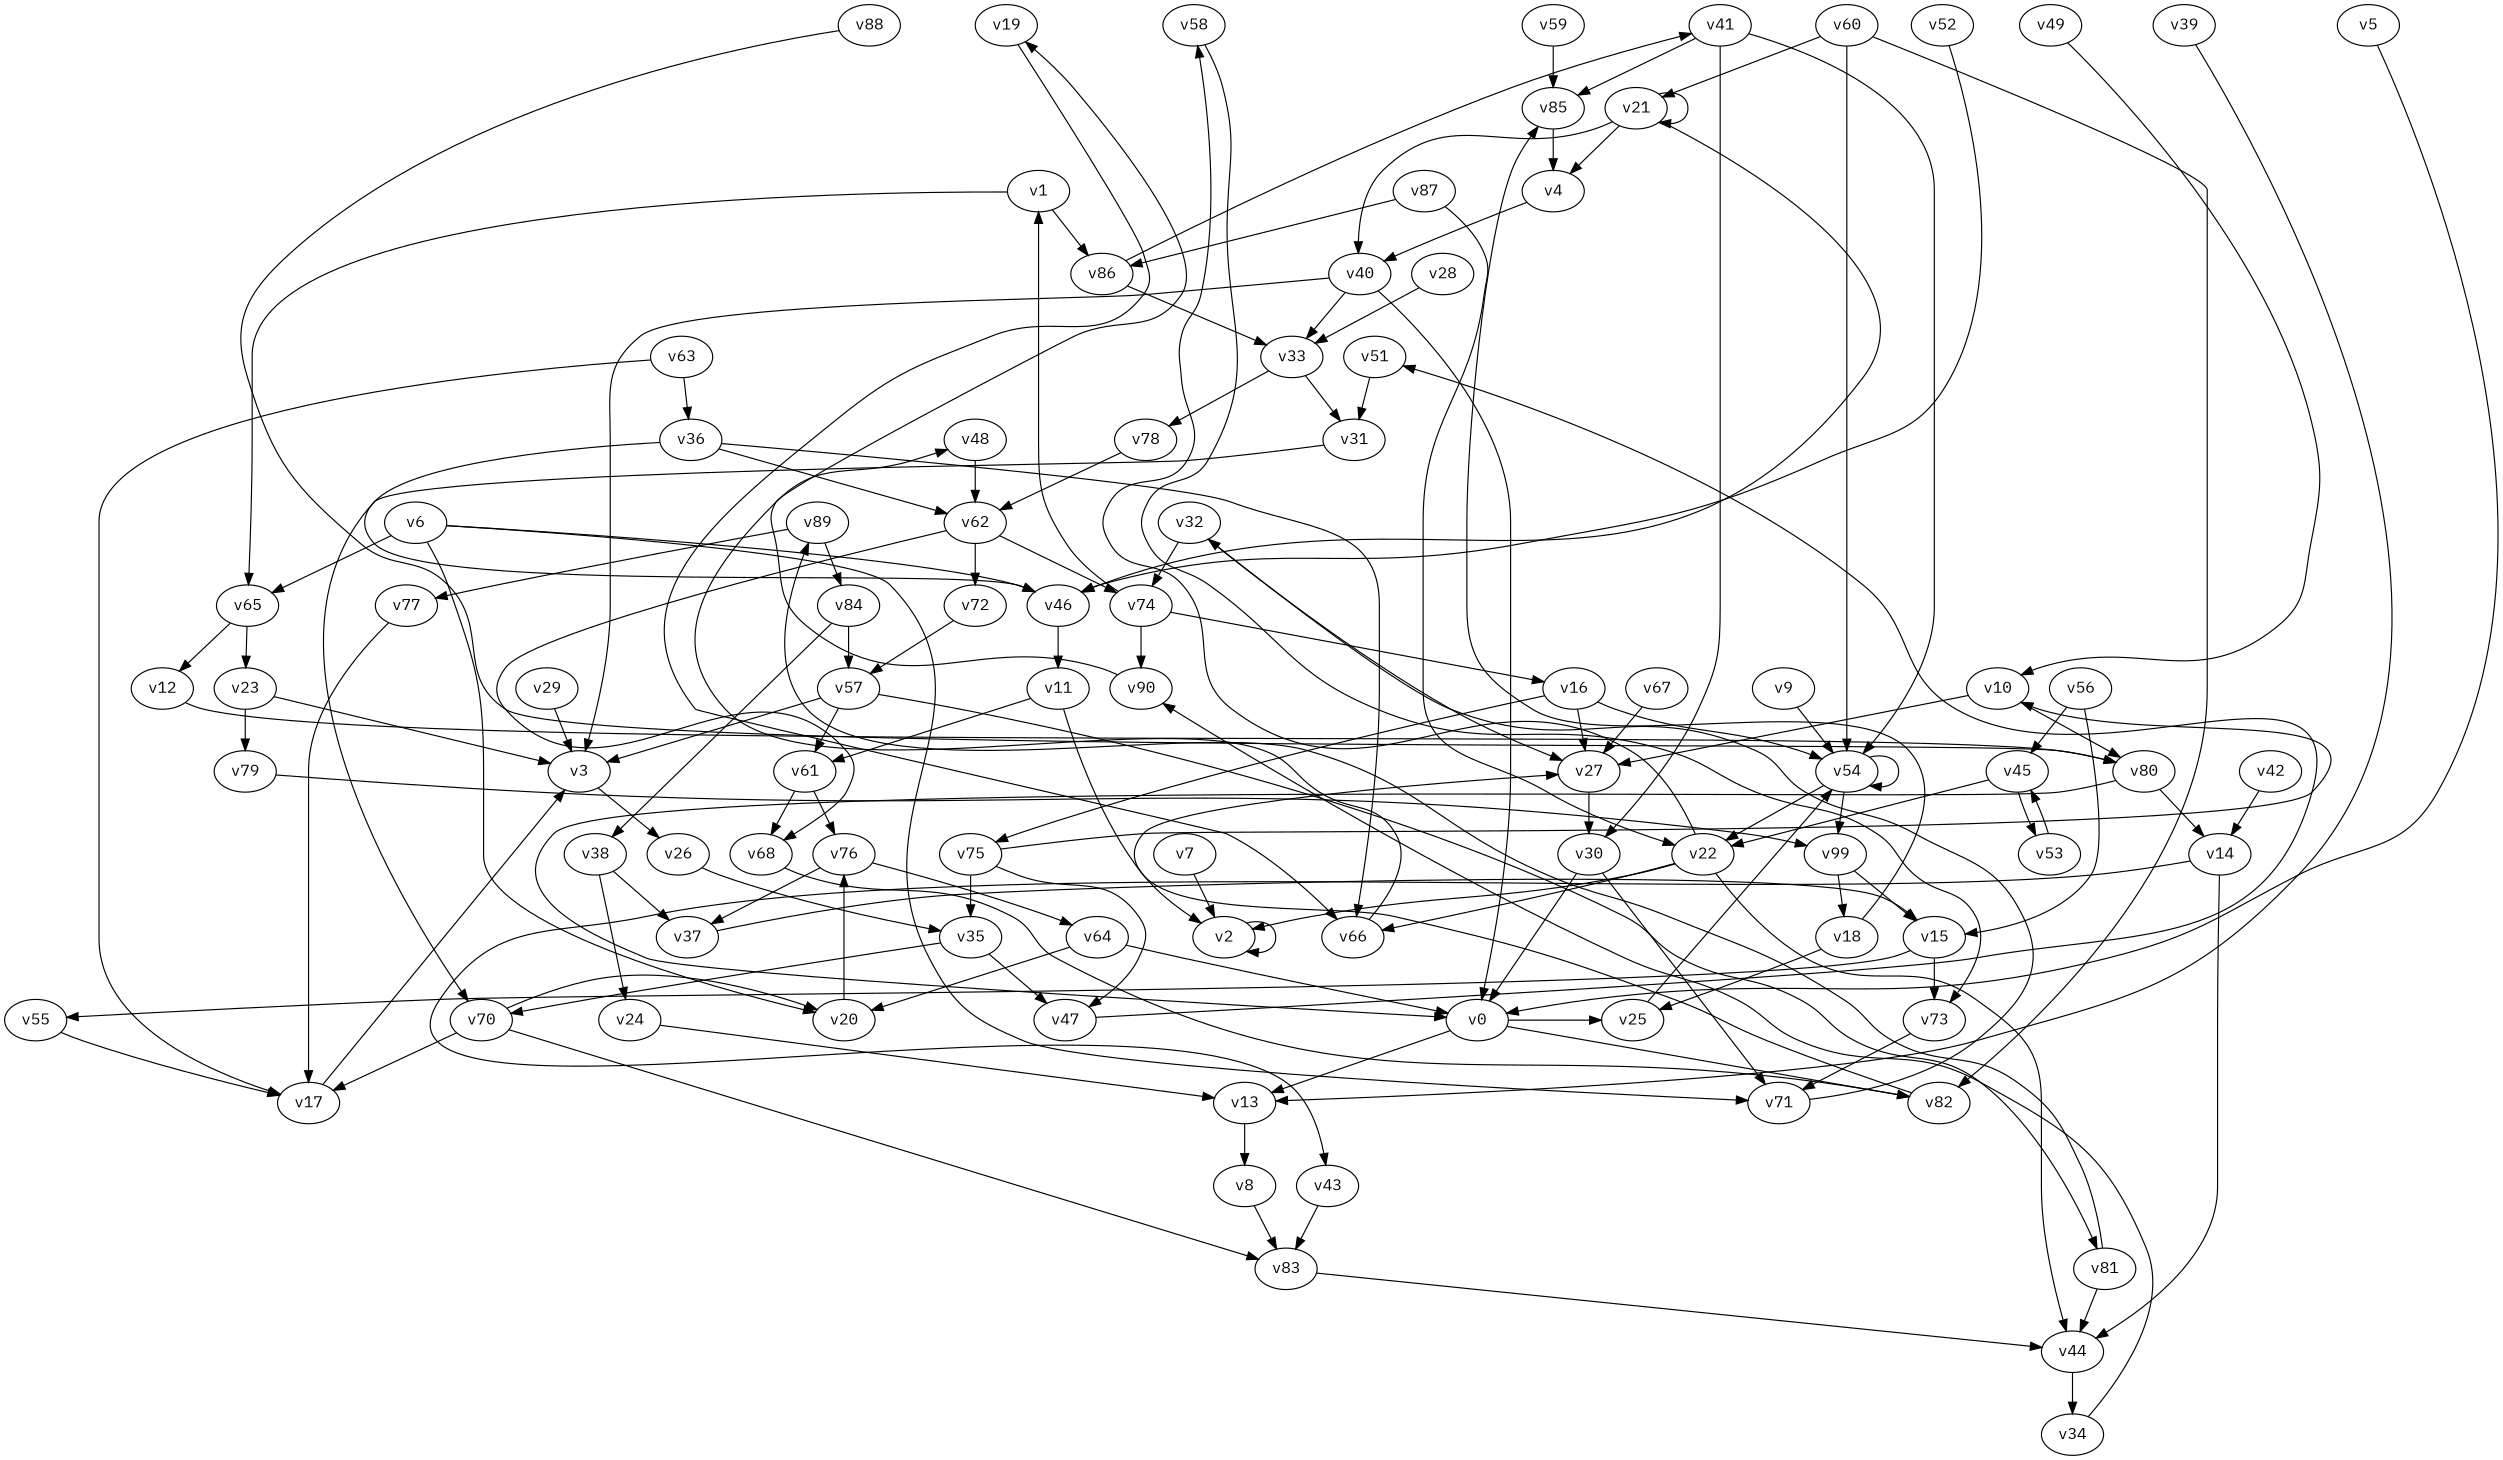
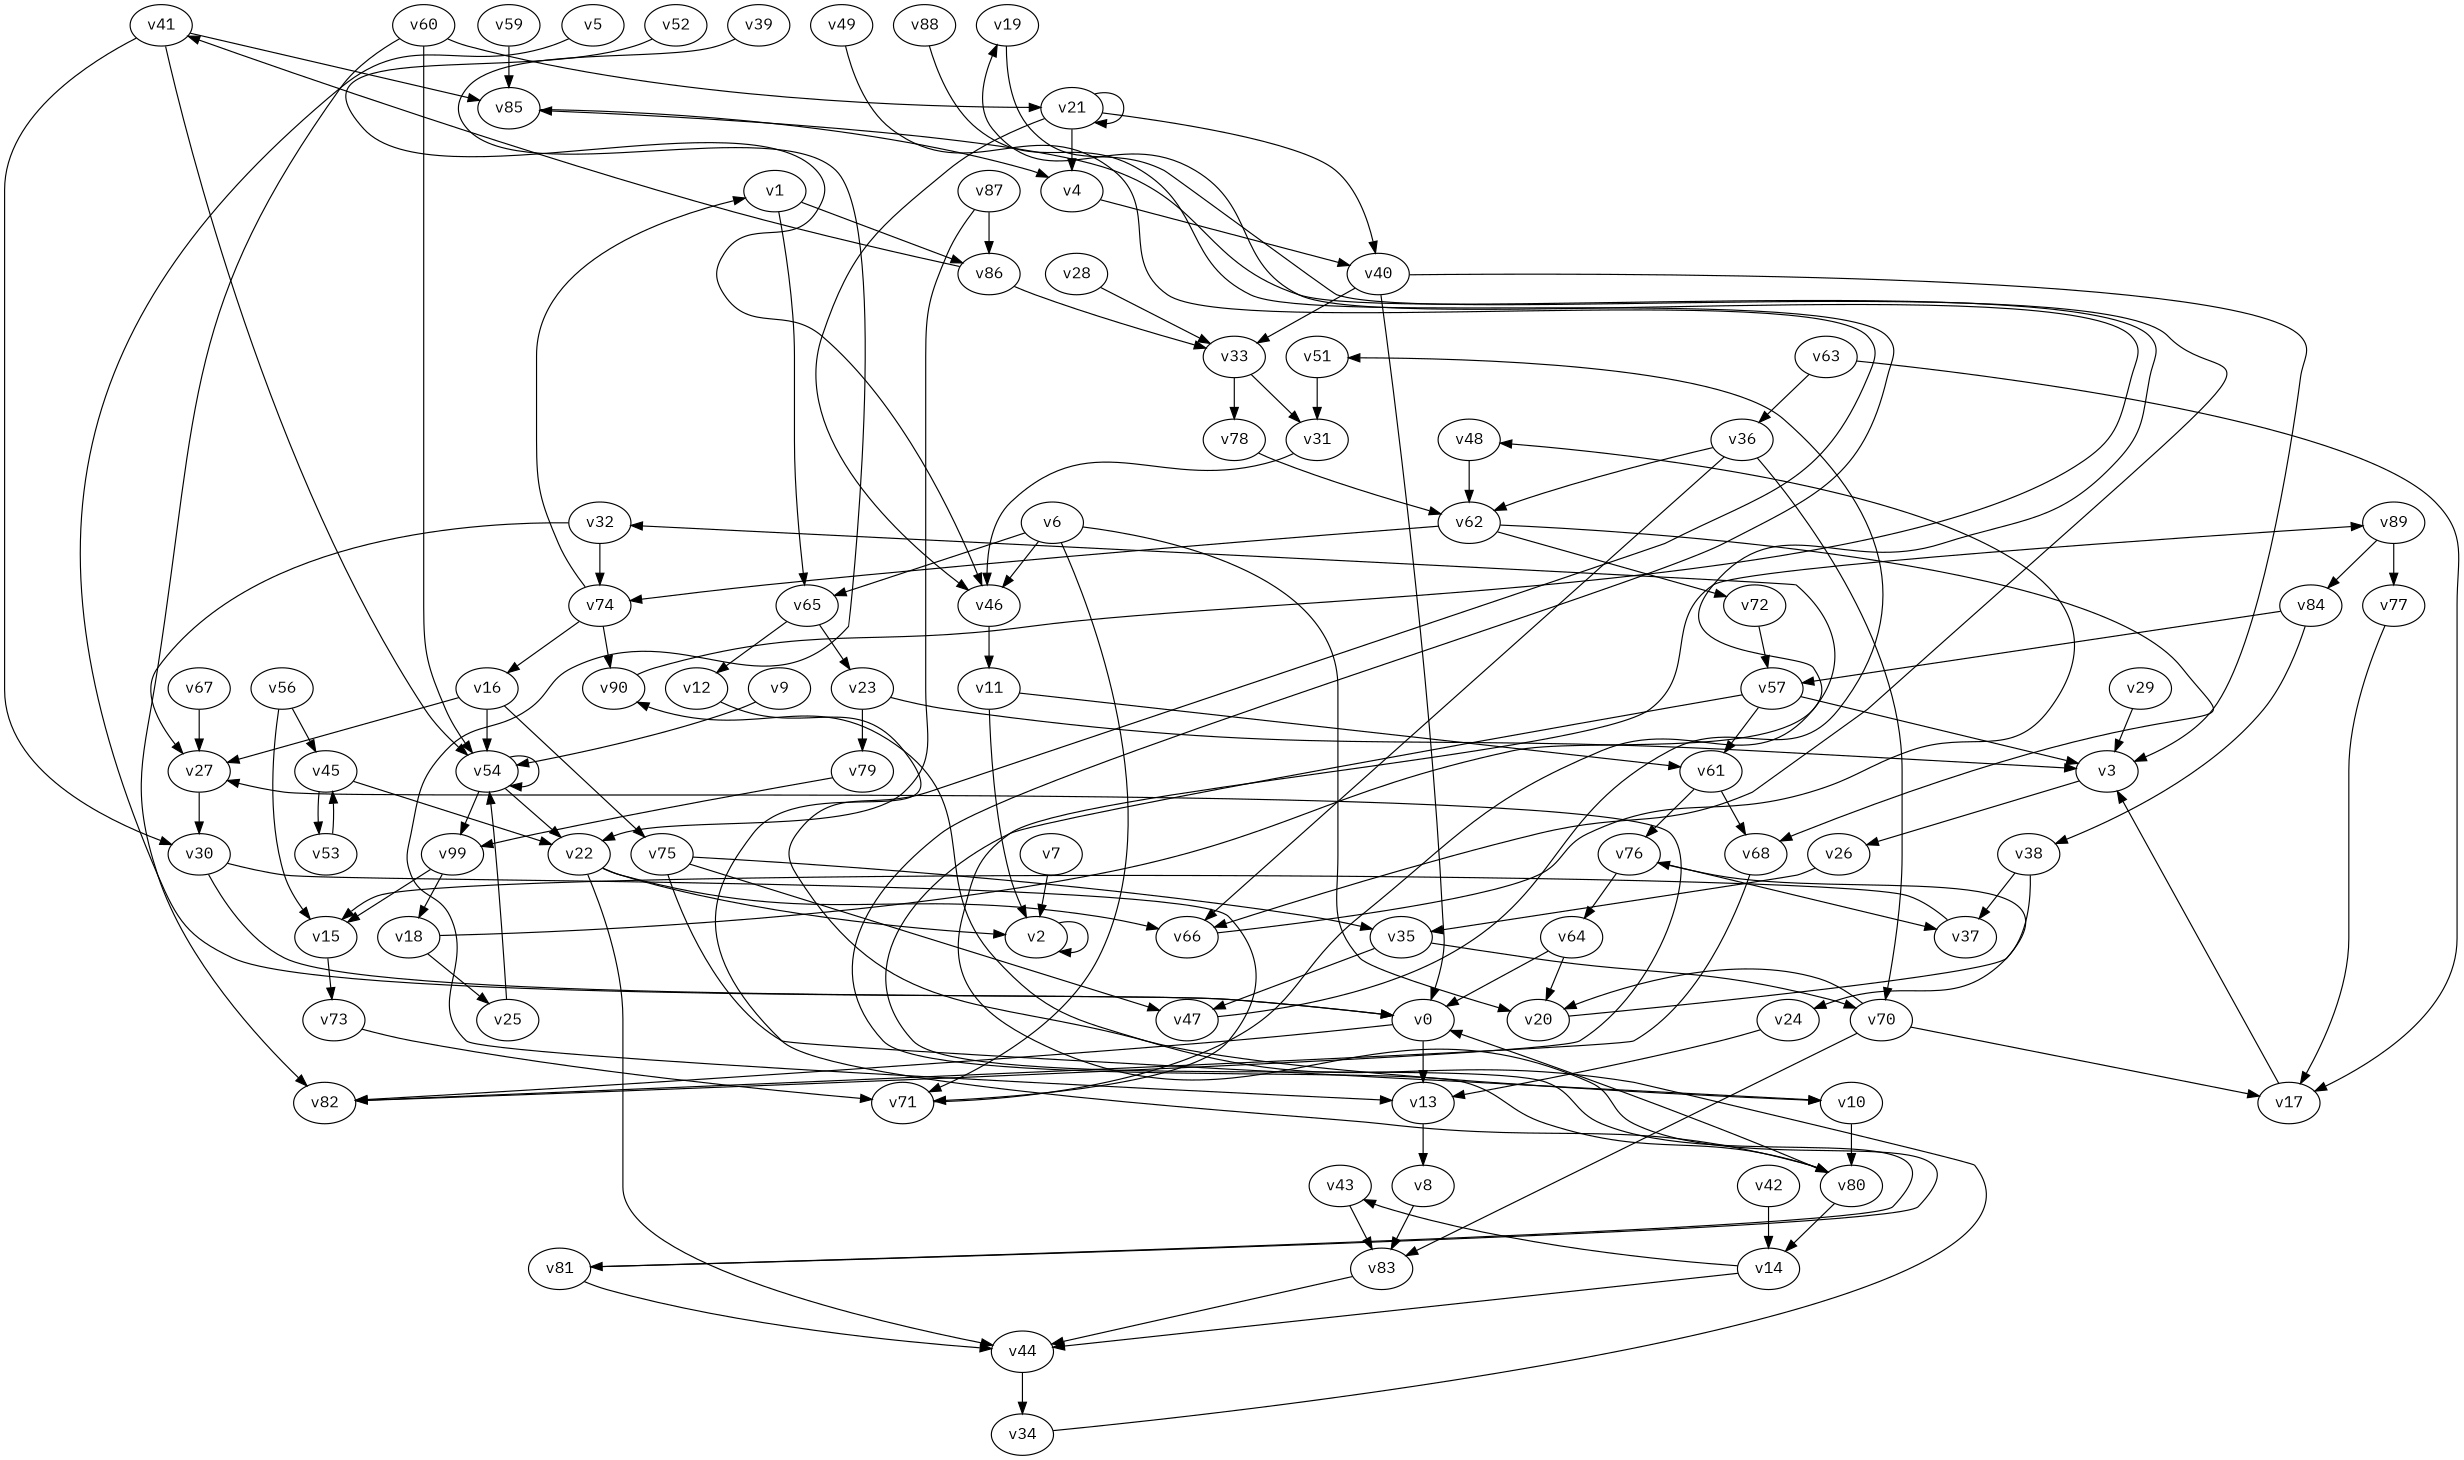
node "v58": removed
edge "v10" -> "v27": removed
node "v55": removed
edge "v0" -> "v25": removed
